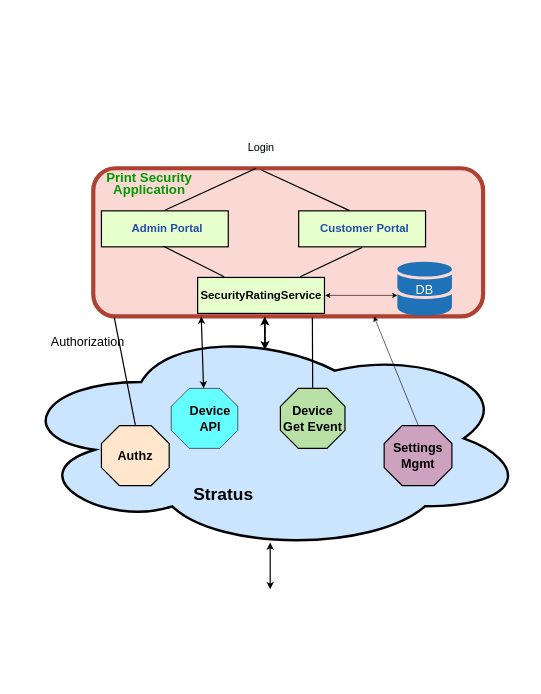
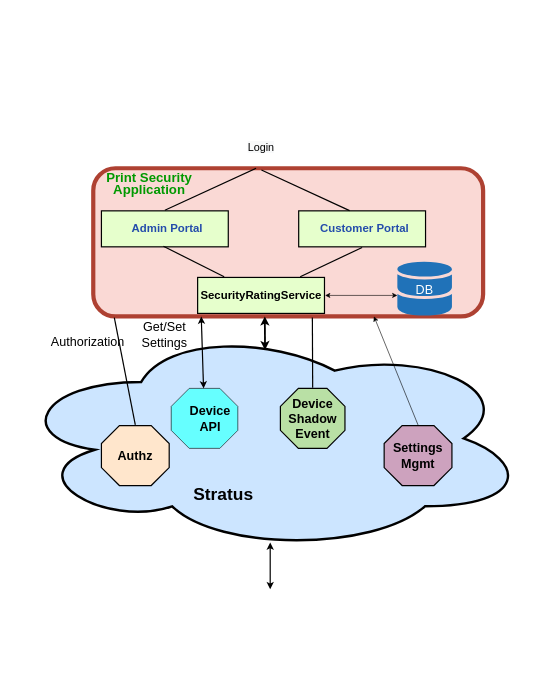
node "Get/Set Settings": added
node "Device Get Event": label "Device Get Event" -> "Device Shadow Event"
